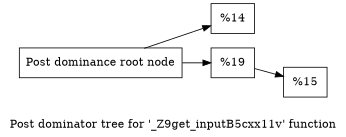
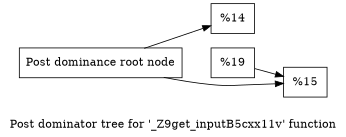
edge "Post dominance root node" -> "%19": now "Post dominance root node" -> "%15"
